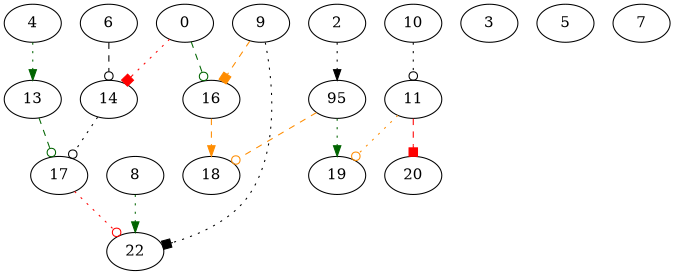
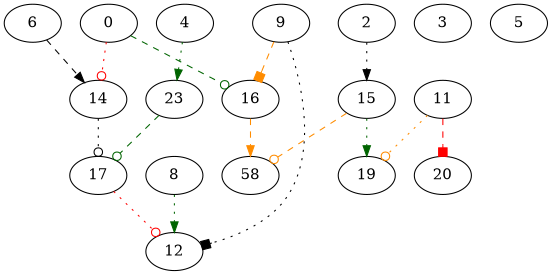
node "10": removed
node "7": removed
edge "6" -> "14": arrowhead odot -> normal
edge "0" -> "14": arrowhead box -> odot
node "13": label "13" -> "23"
node "95": label "95" -> "15"
node "18": label "18" -> "58"
node "22": label "22" -> "12"
